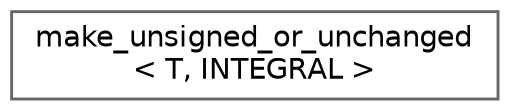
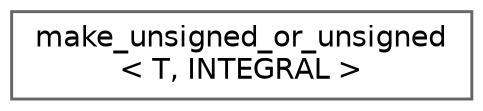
node "make_unsigned_or_unchanged < T, INTEGRAL >": label "make_unsigned_or_unchanged < T, INTEGRAL >" -> "make_unsigned_or_unsigned < T, INTEGRAL >"
